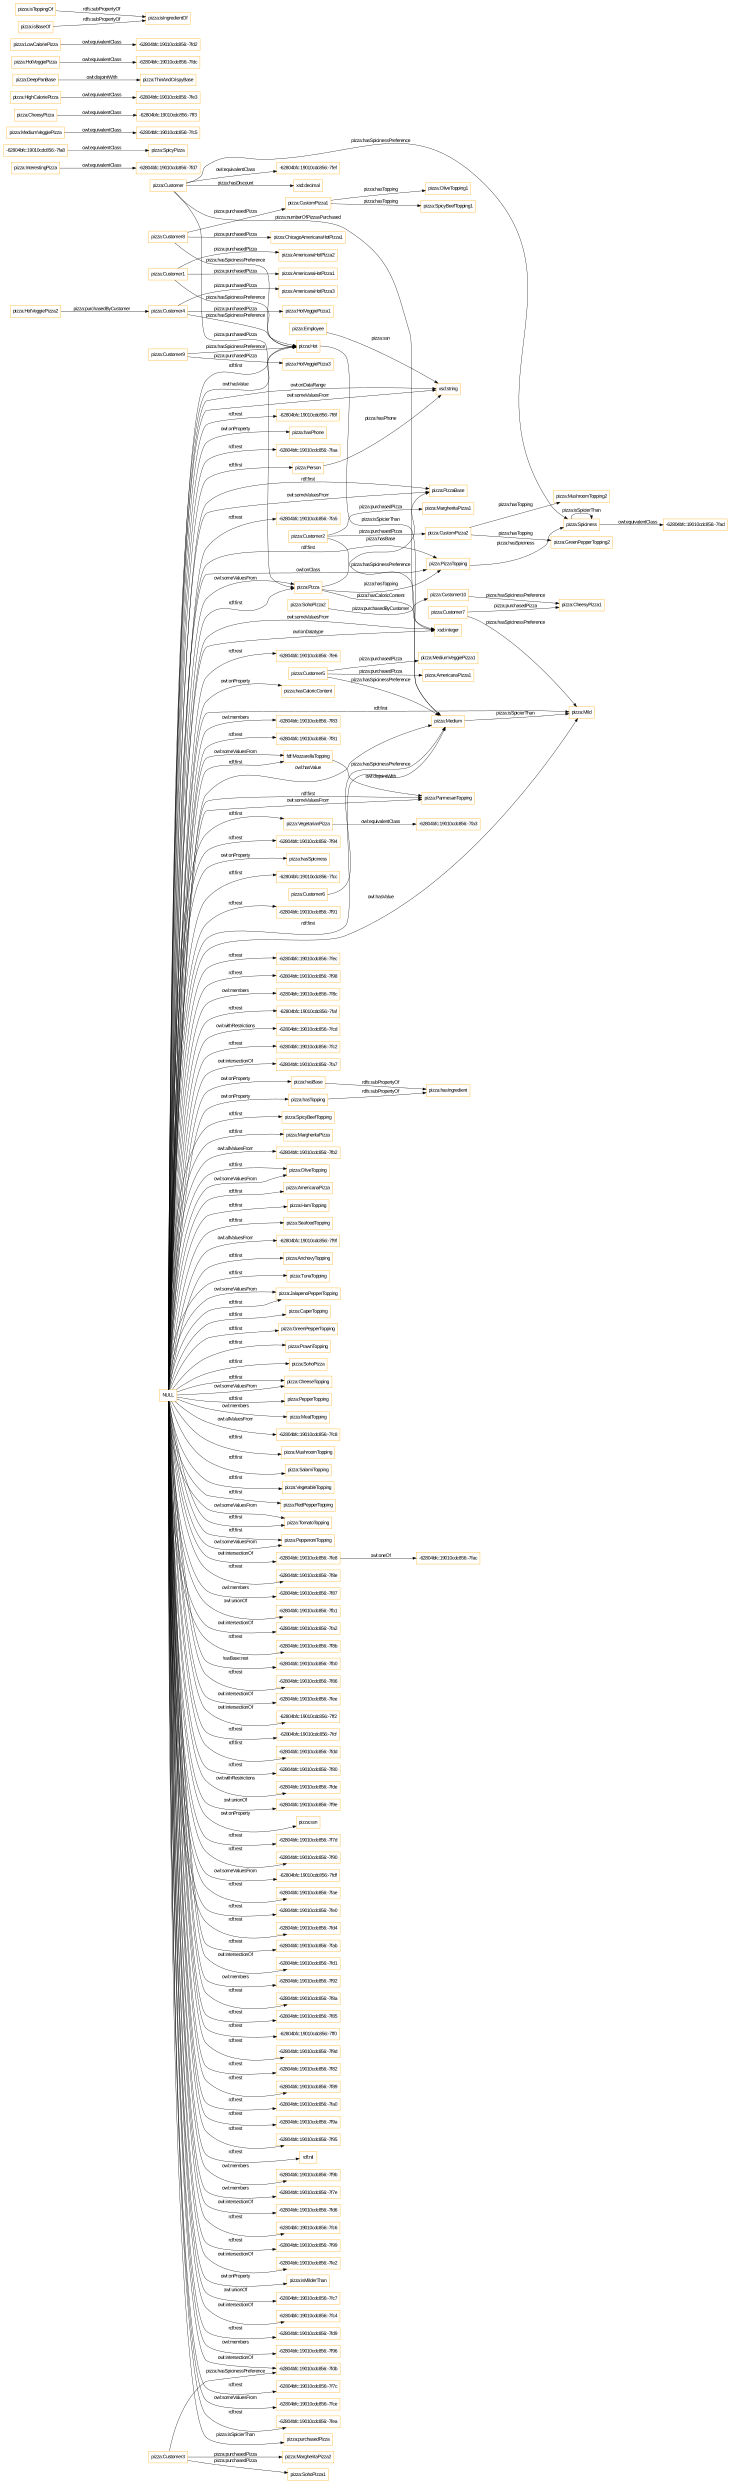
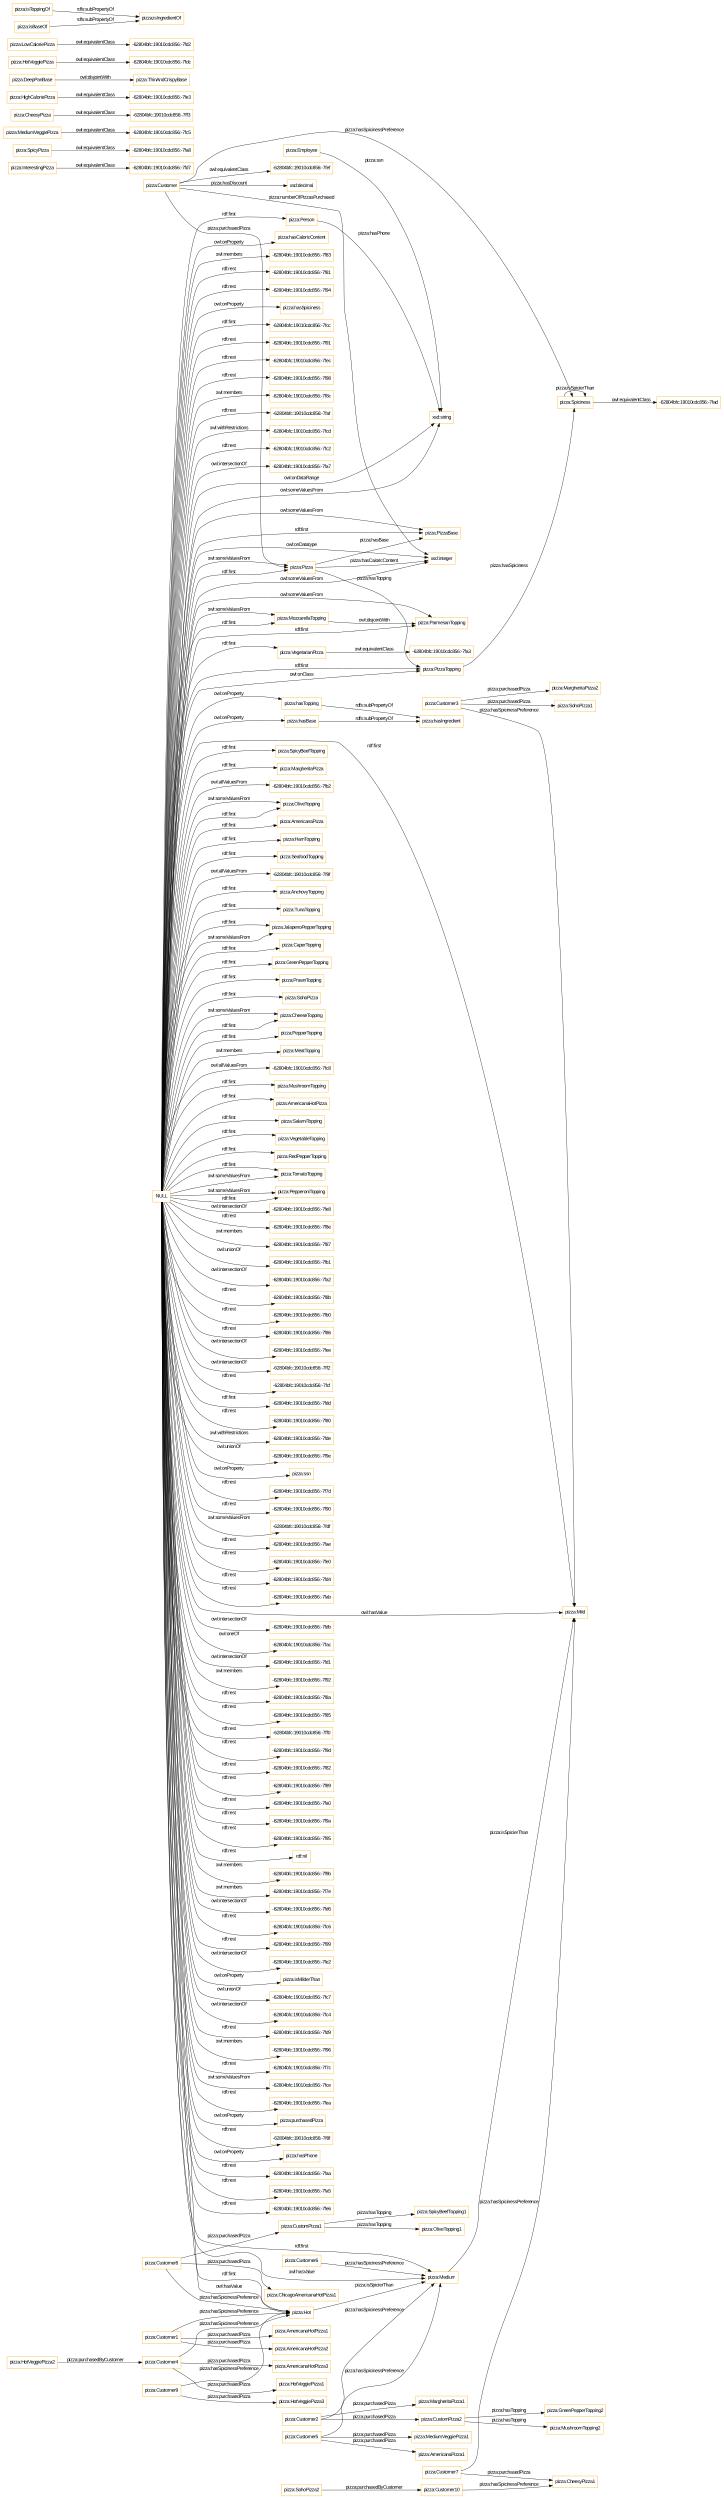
edge "-62804bfc:19010cdc856:-7fa8" -> "pizza:SpicyPizza": reversed
node "fdf:MozzarellaTopping": label "fdf:MozzarellaTopping" -> "pizza:MozzarellaTopping"
node "pizza:AmericanaHotPizza": added
edge "-62804bfc:19010cdc856:-7fe8" -> "-62804bfc:19010cdc856:-7fac": now "NULL" -> "-62804bfc:19010cdc856:-7fac"
edge "NULL" -> "-62804bfc:19010cdc856:-7fb0": label "hasBase:rest" -> "rdf:rest"
edge "pizza:Customer3" -> "-62804bfc:19010cdc856:-7fdb": now "pizza:Customer3" -> "pizza:Mild"
edge "NULL" -> "pizza:purchasedPizza": label "pizza:isSpicierThan" -> "owl:onProperty"
